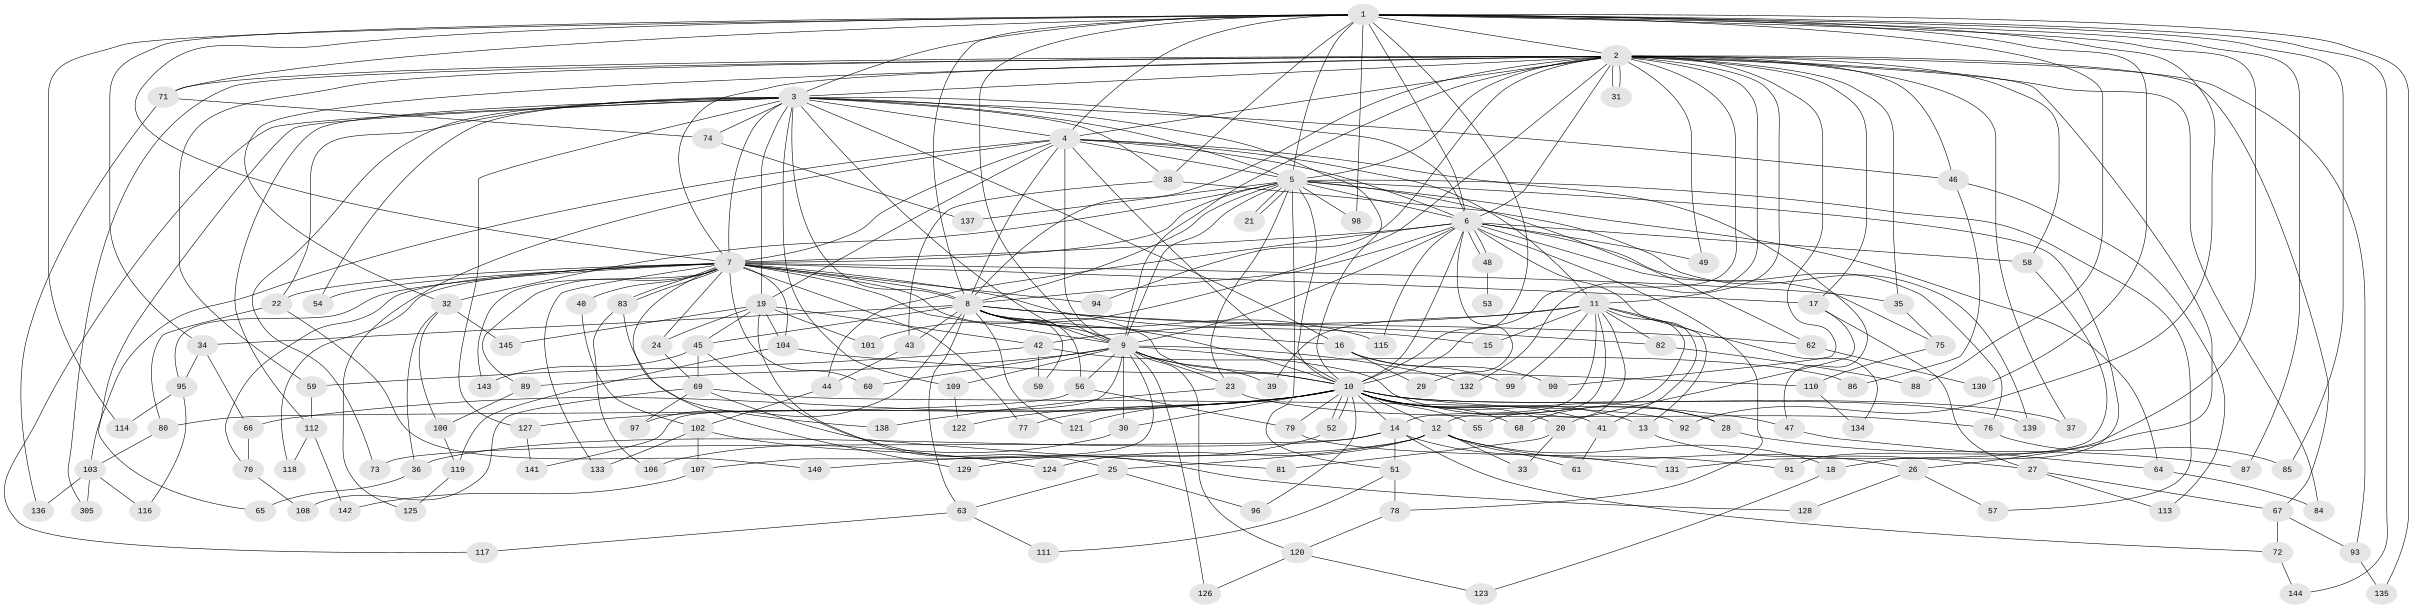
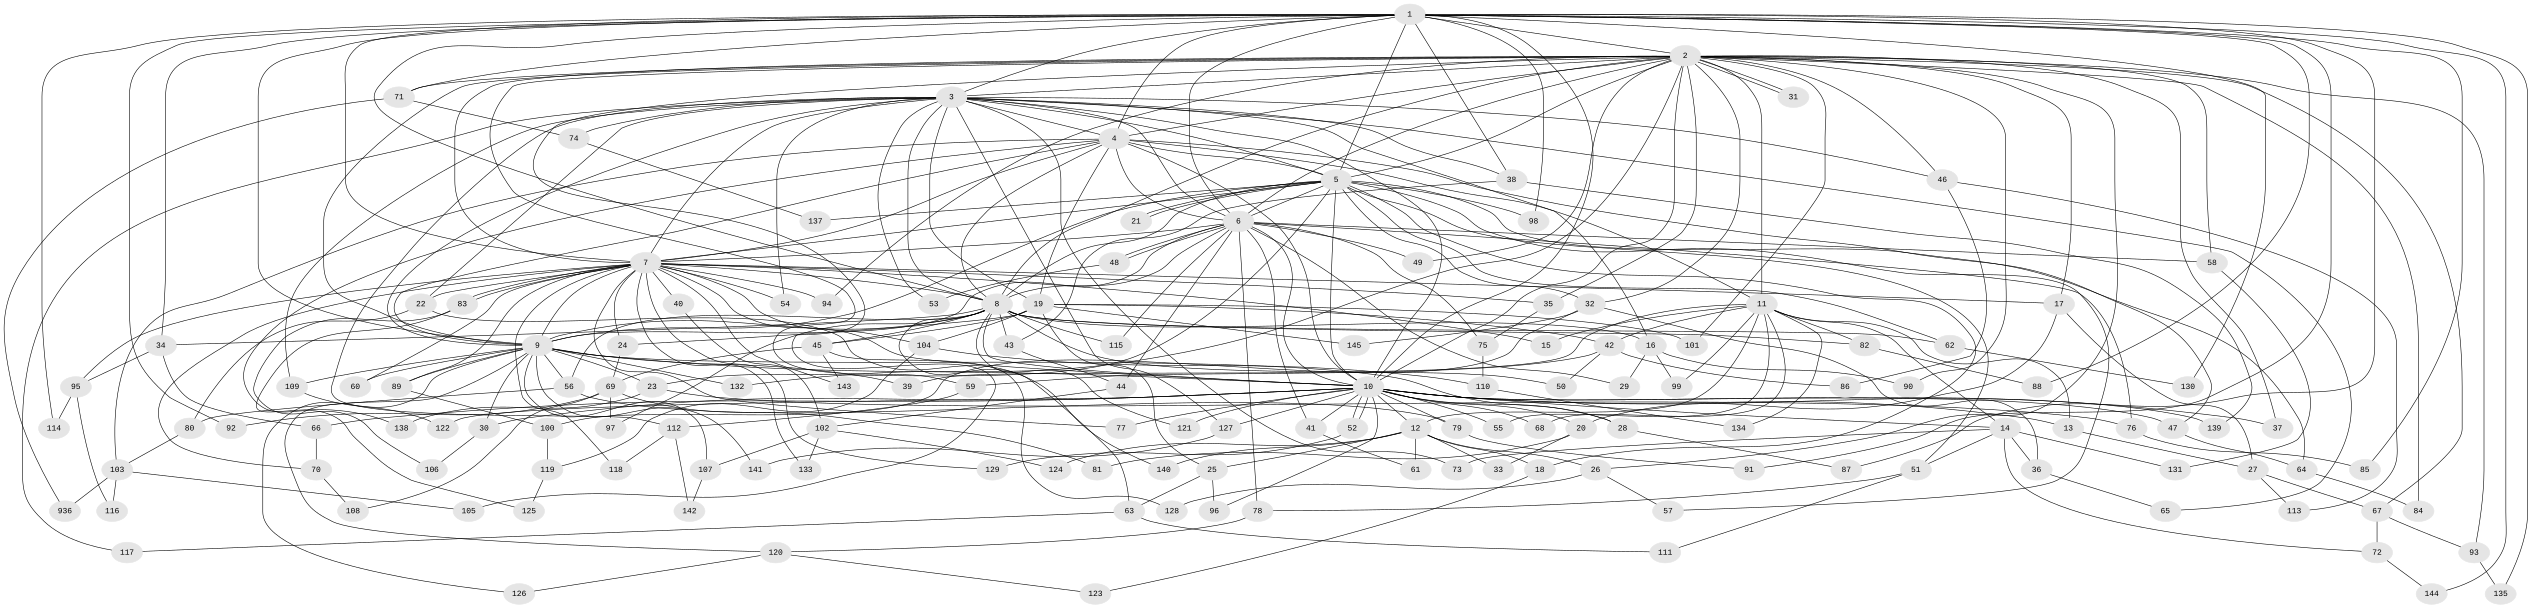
edge "3" -- "53": added
node "136": label "136" -> "936"
node "305": label "305" -> "105"
